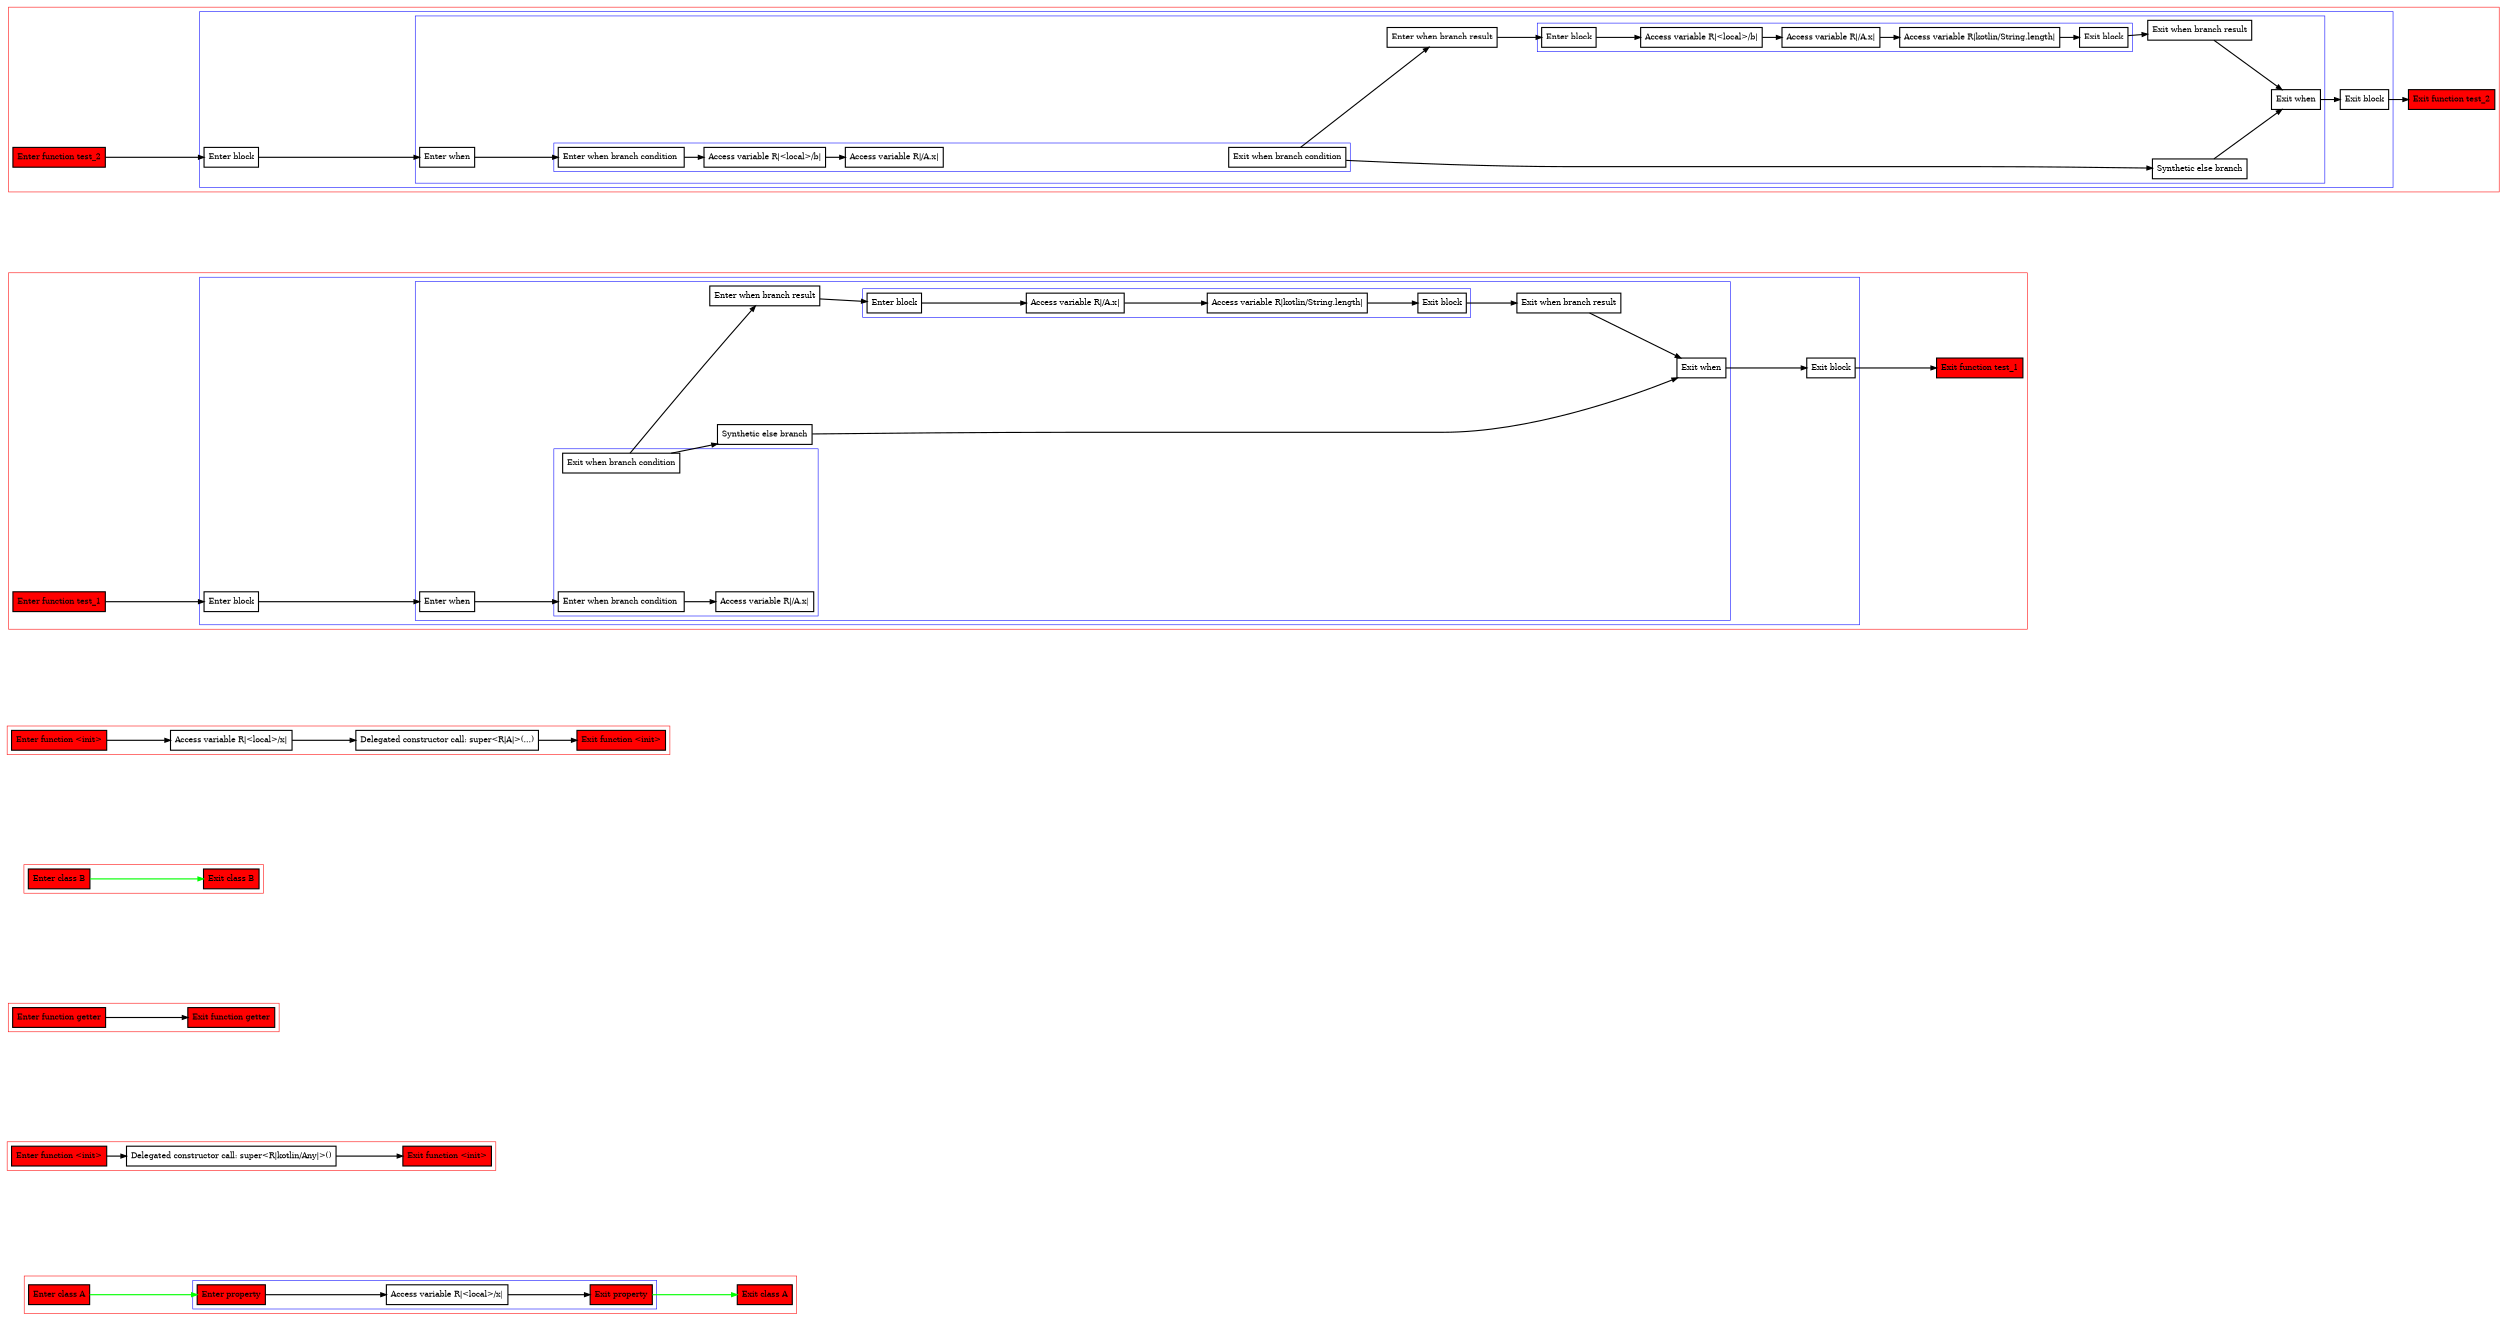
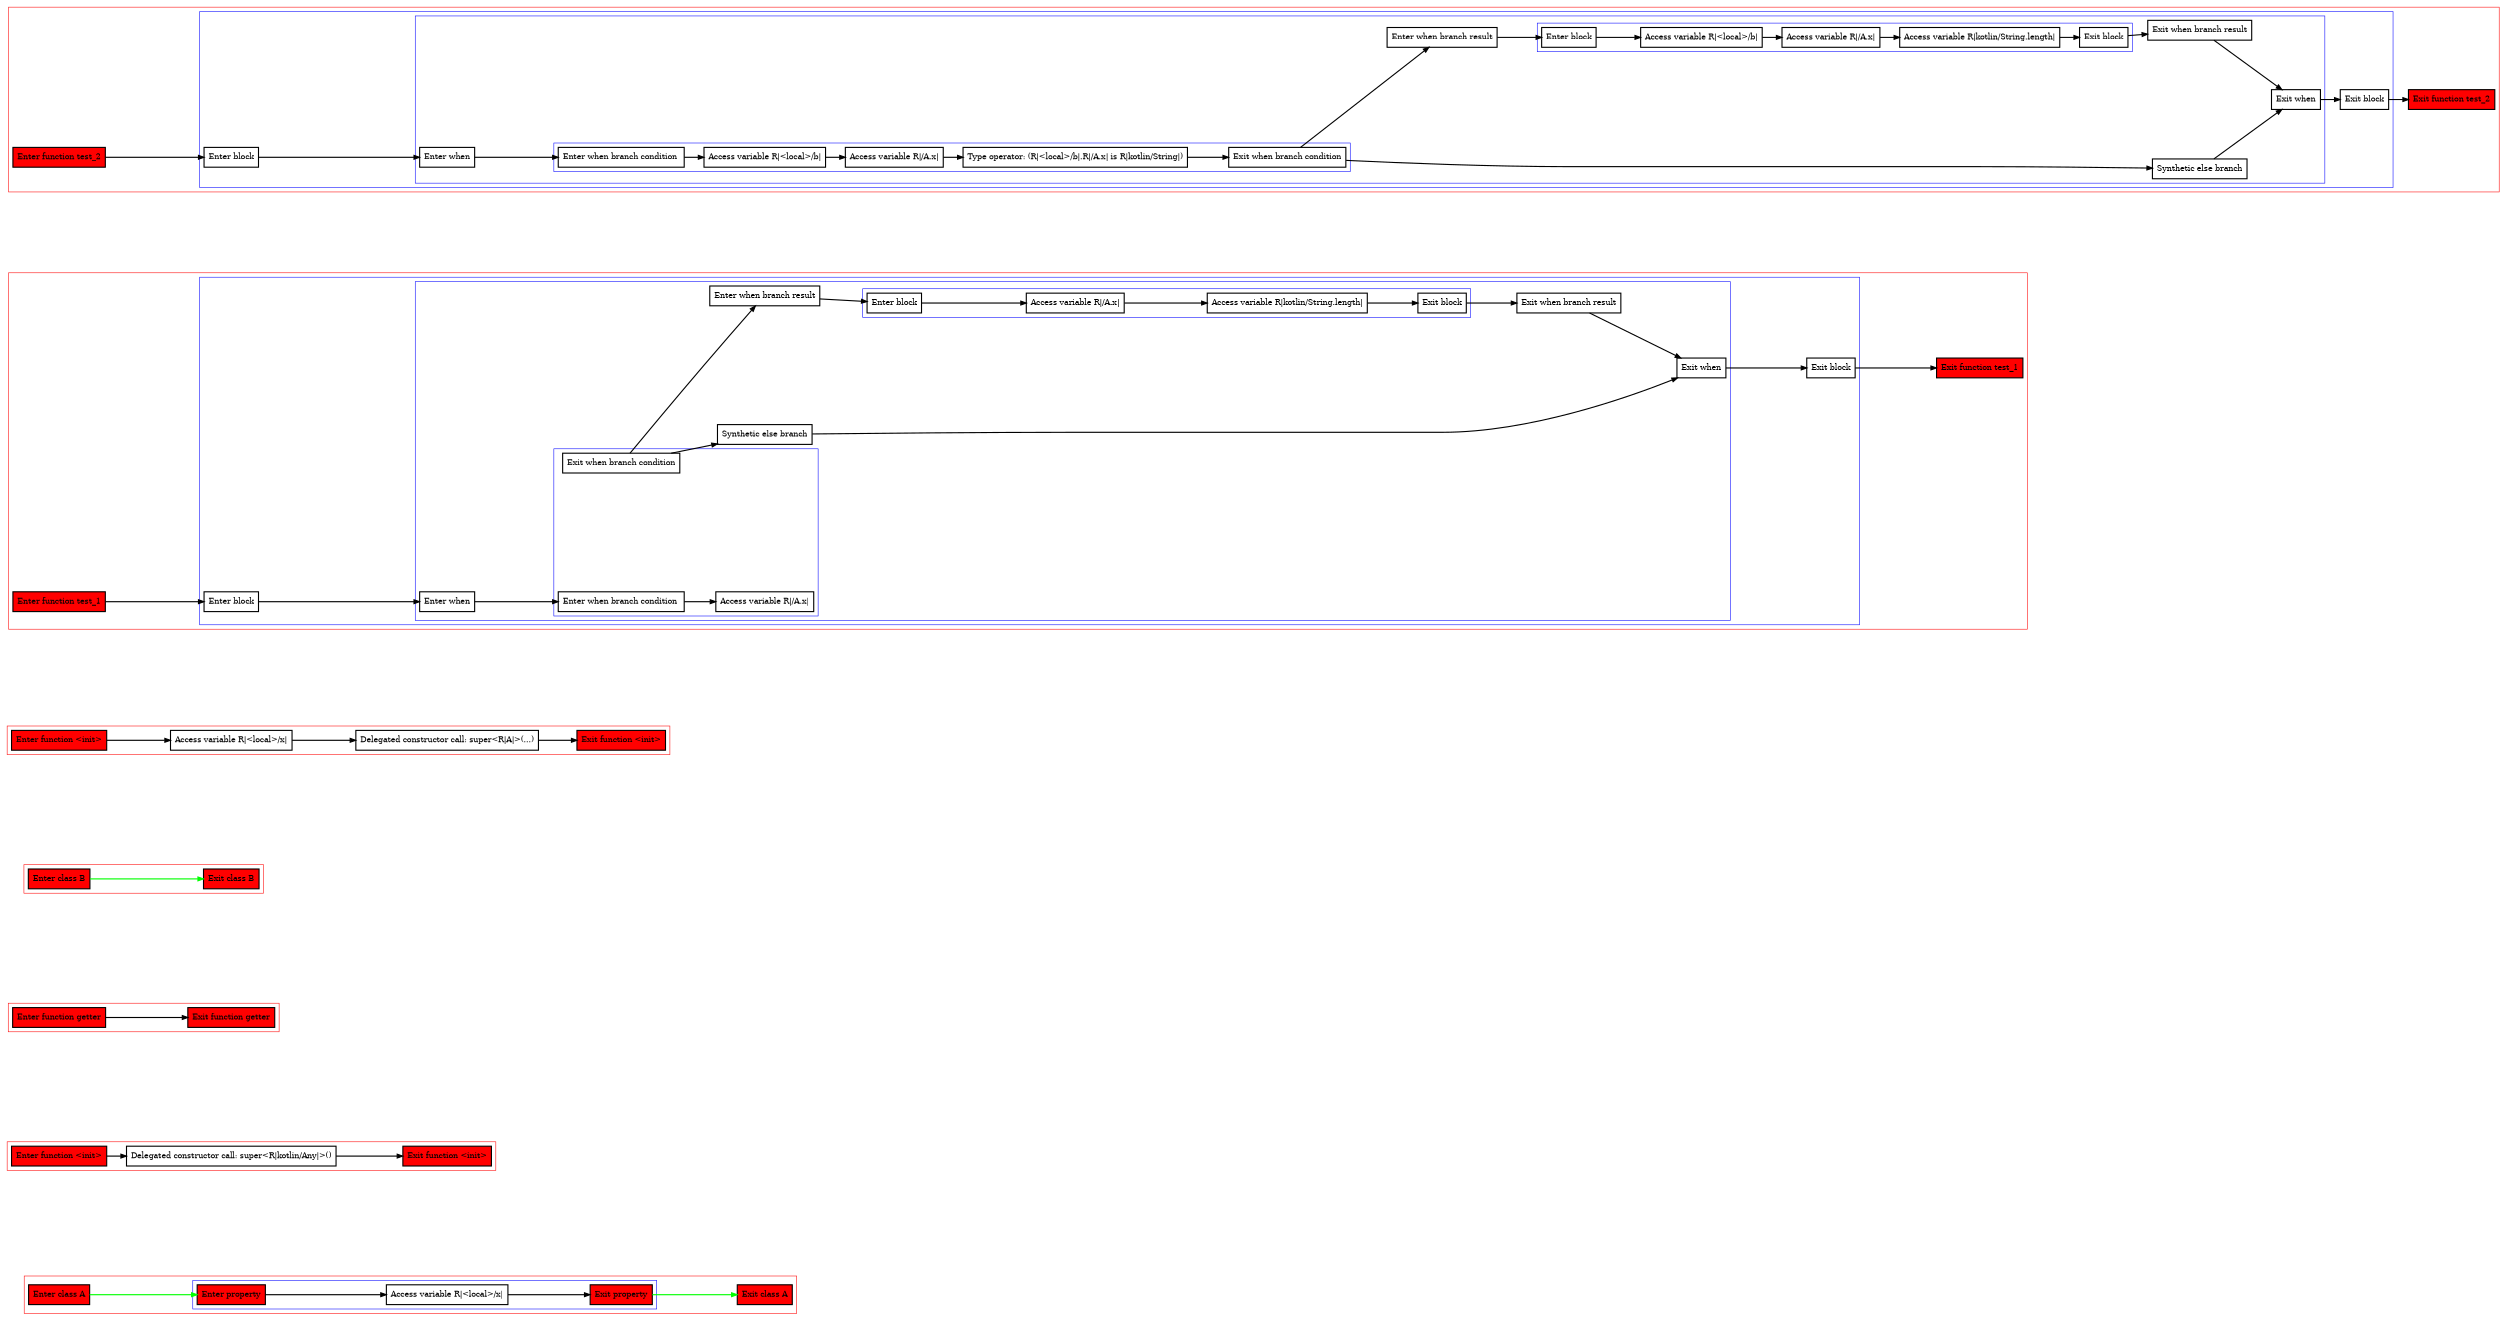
node "Type operator: (R|<local>/b|.R|/A.x| is R|kotlin/String|)": added
